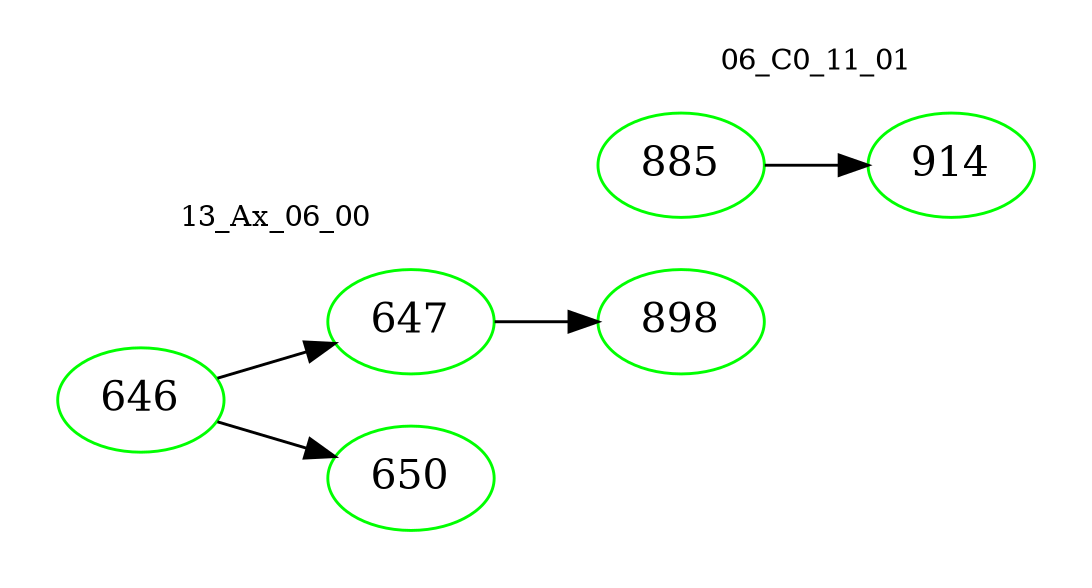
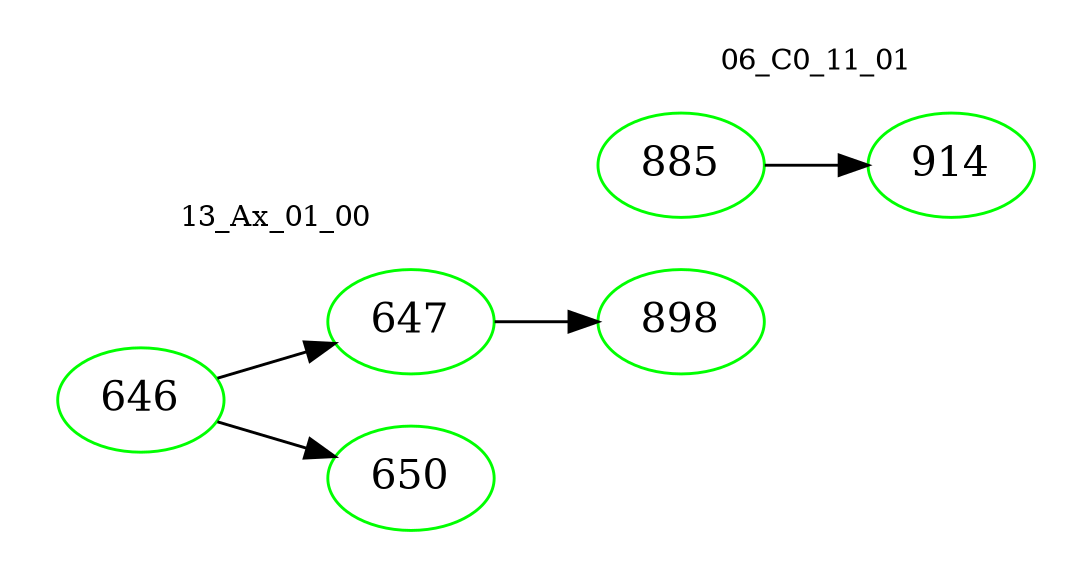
cluster "13_Ax_06_00": label "13_Ax_06_00" -> "13_Ax_01_00"
